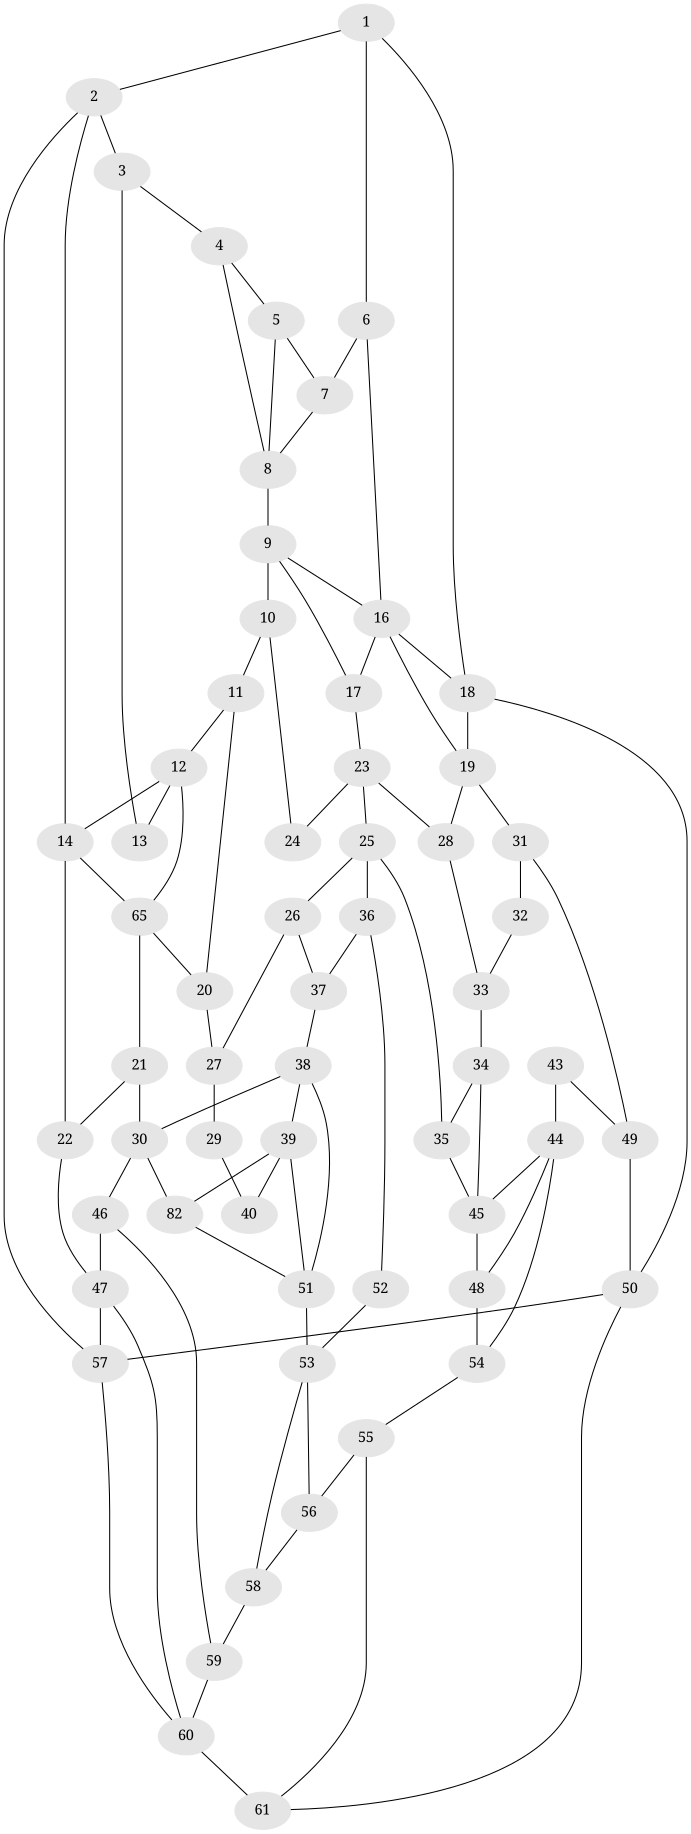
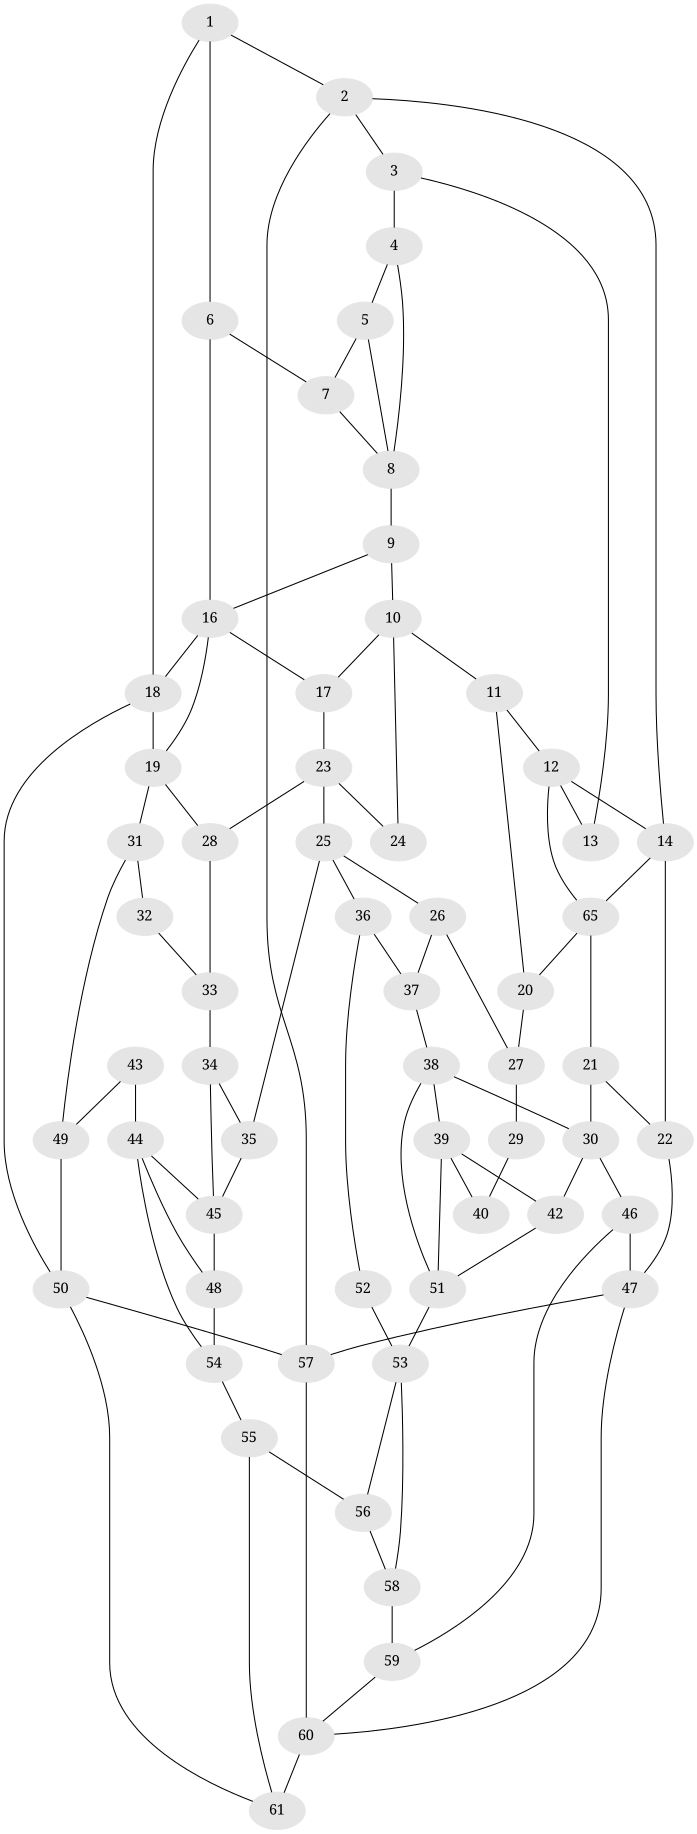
edge "9" -- "17": now "10" -- "17"
node "82": label "82" -> "42"
